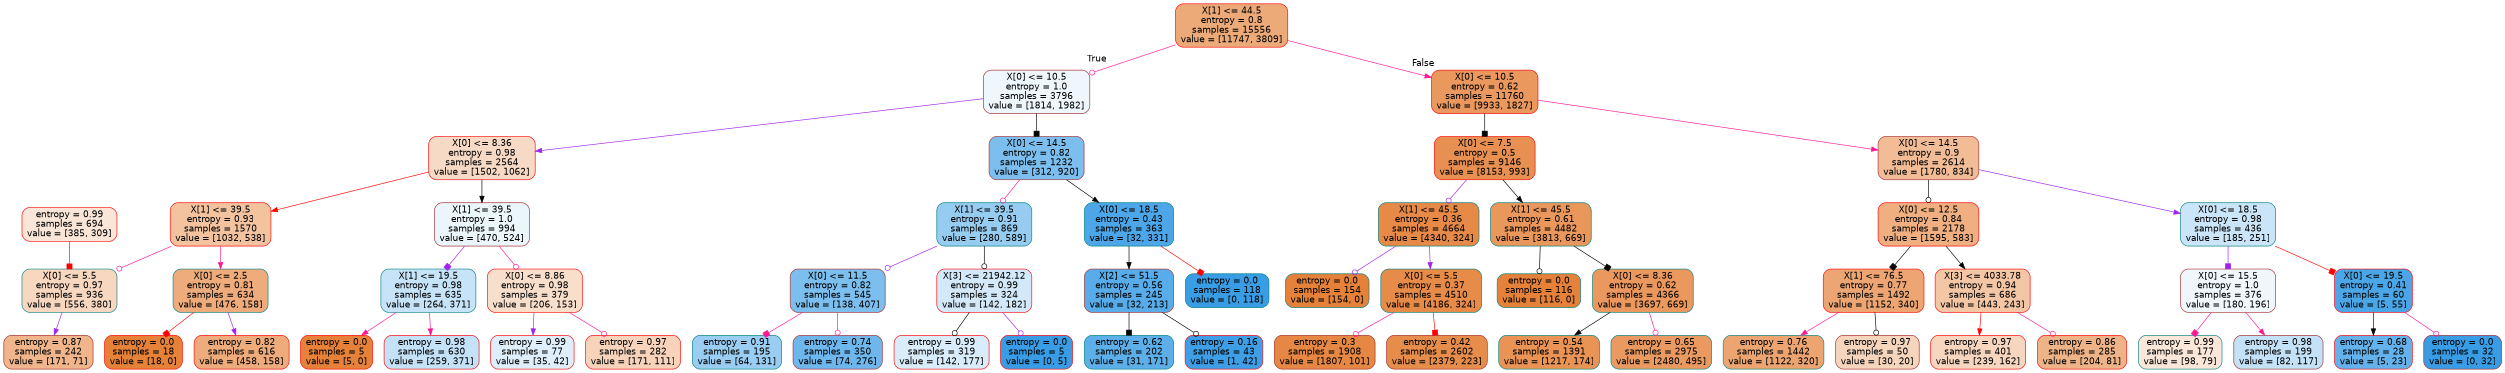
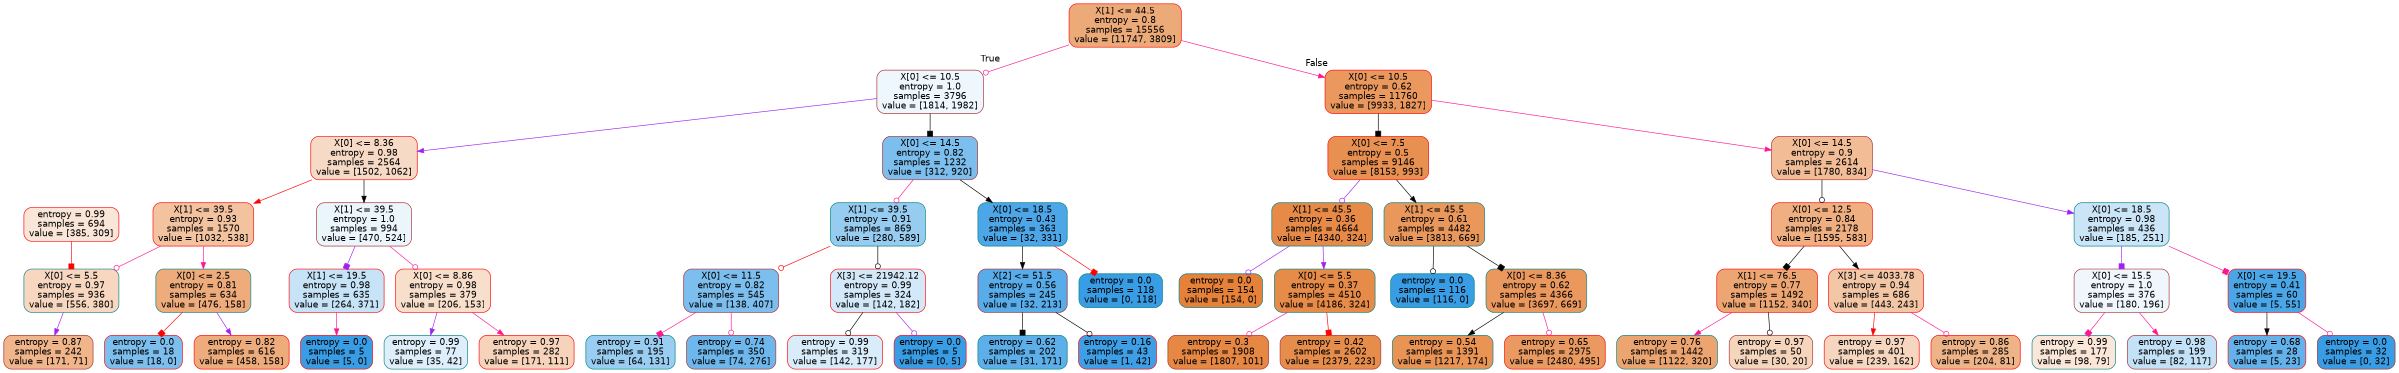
edge "X[1] <= 39.5 entropy = 0.91 samples = 869 value = [280, 589]" -> "X[0] <= 11.5 entropy = 0.82 samples = 545 value = [138, 407]": color purple -> red
edge "X[0] <= 18.5 entropy = 0.98 samples = 436 value = [185, 251]" -> "X[0] <= 19.5 entropy = 0.41 samples = 60 value = [5, 55]": color red -> deeppink
node "X[1] <= 19.5 entropy = 0.98 samples = 635 value = [264, 371]": color teal -> red
node "entropy = 0.0 samples = 116 value = [116, 0]": fillcolor #e58139 -> #399de5
edge "X[0] <= 8.86 entropy = 0.98 samples = 379 value = [206, 153]" -> "entropy = 0.97 samples = 282 value = [171, 111]": arrowhead odot -> normal
node "entropy = 0.0 samples = 18 value = [18, 0]": fillcolor #e58139 -> #7cbeee
node "entropy = 0.0 samples = 5 value = [5, 0]": fillcolor #e58139 -> #399de5
node "entropy = 0.98 samples = 630 value = [259, 371]": removed
node "entropy = 0.99 samples = 77 value = [35, 42]": color red -> teal
node "entropy = 0.65 samples = 2975 value = [2480, 495]": color teal -> red
